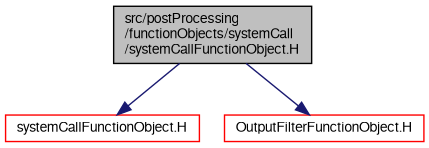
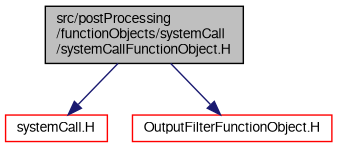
node "systemCallFunctionObject.H": label "systemCallFunctionObject.H" -> "systemCall.H"
